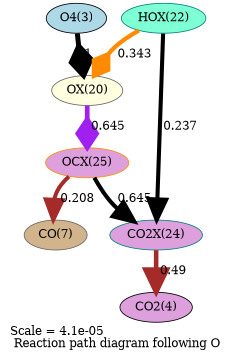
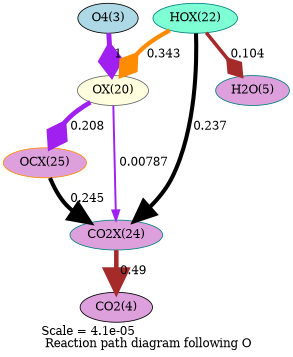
edge "O4(3)" -> "OX(20)": color black -> purple
node "H2O(5)": added
edge "OX(20)" -> "OCX(25)": label " 0.645" -> " 0.208"
edge "OX(20)" -> "CO2X(24)": added, label "0.00787"
edge "OCX(25)" -> "CO2X(24)": label " 0.645" -> " 0.245"
node "CO(7)": removed
